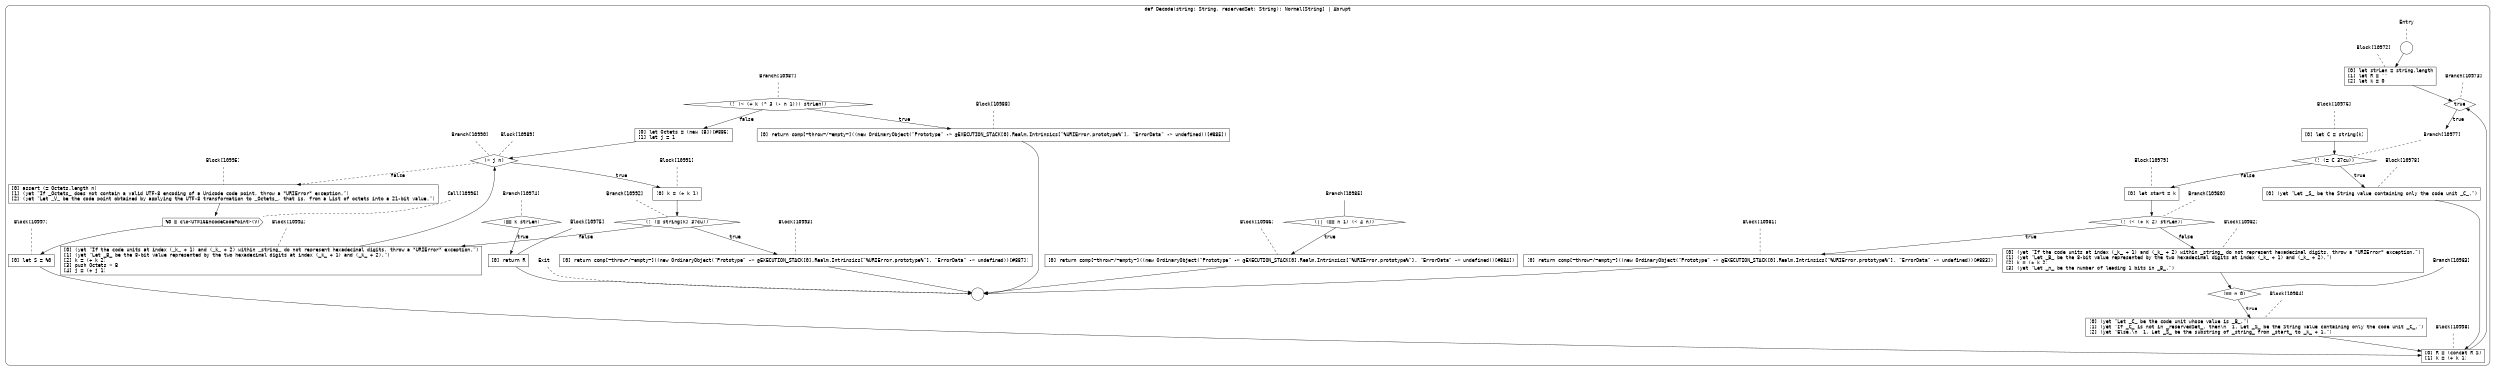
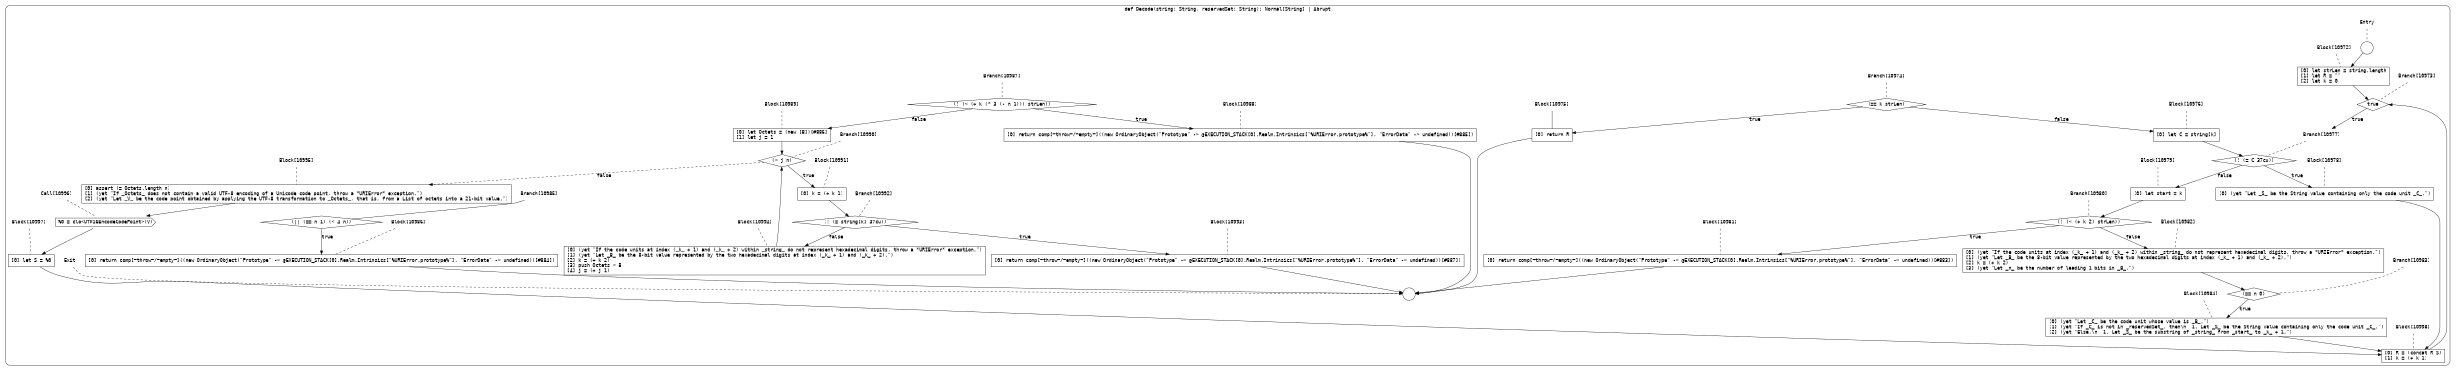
edge "(== k strLen)" -> "[0] let C = string[k]": added, label "false"
edge "Block[10989]" -- "(< j n)": now "Block[10989]" -- "[0] let Octets = (new [B])[#886]"
edge "Branch[10983]" -- "(== n 0)": style solid -> dashed
